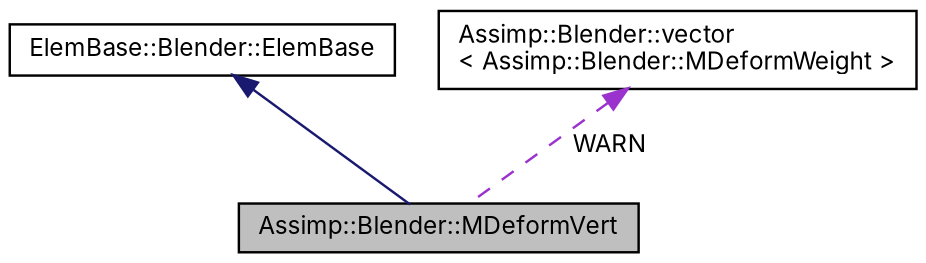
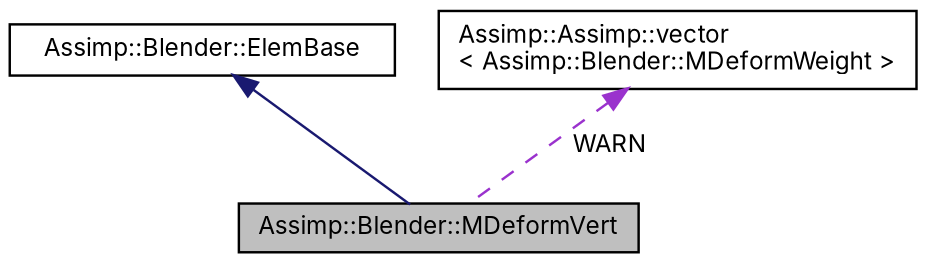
node "ElemBase::Blender::ElemBase": label "ElemBase::Blender::ElemBase" -> "Assimp::Blender::ElemBase"
node "Assimp::Blender::vector < Assimp::Blender::MDeformWeight >": label "Assimp::Blender::vector < Assimp::Blender::MDeformWeight >" -> "Assimp::Assimp::vector < Assimp::Blender::MDeformWeight >"
